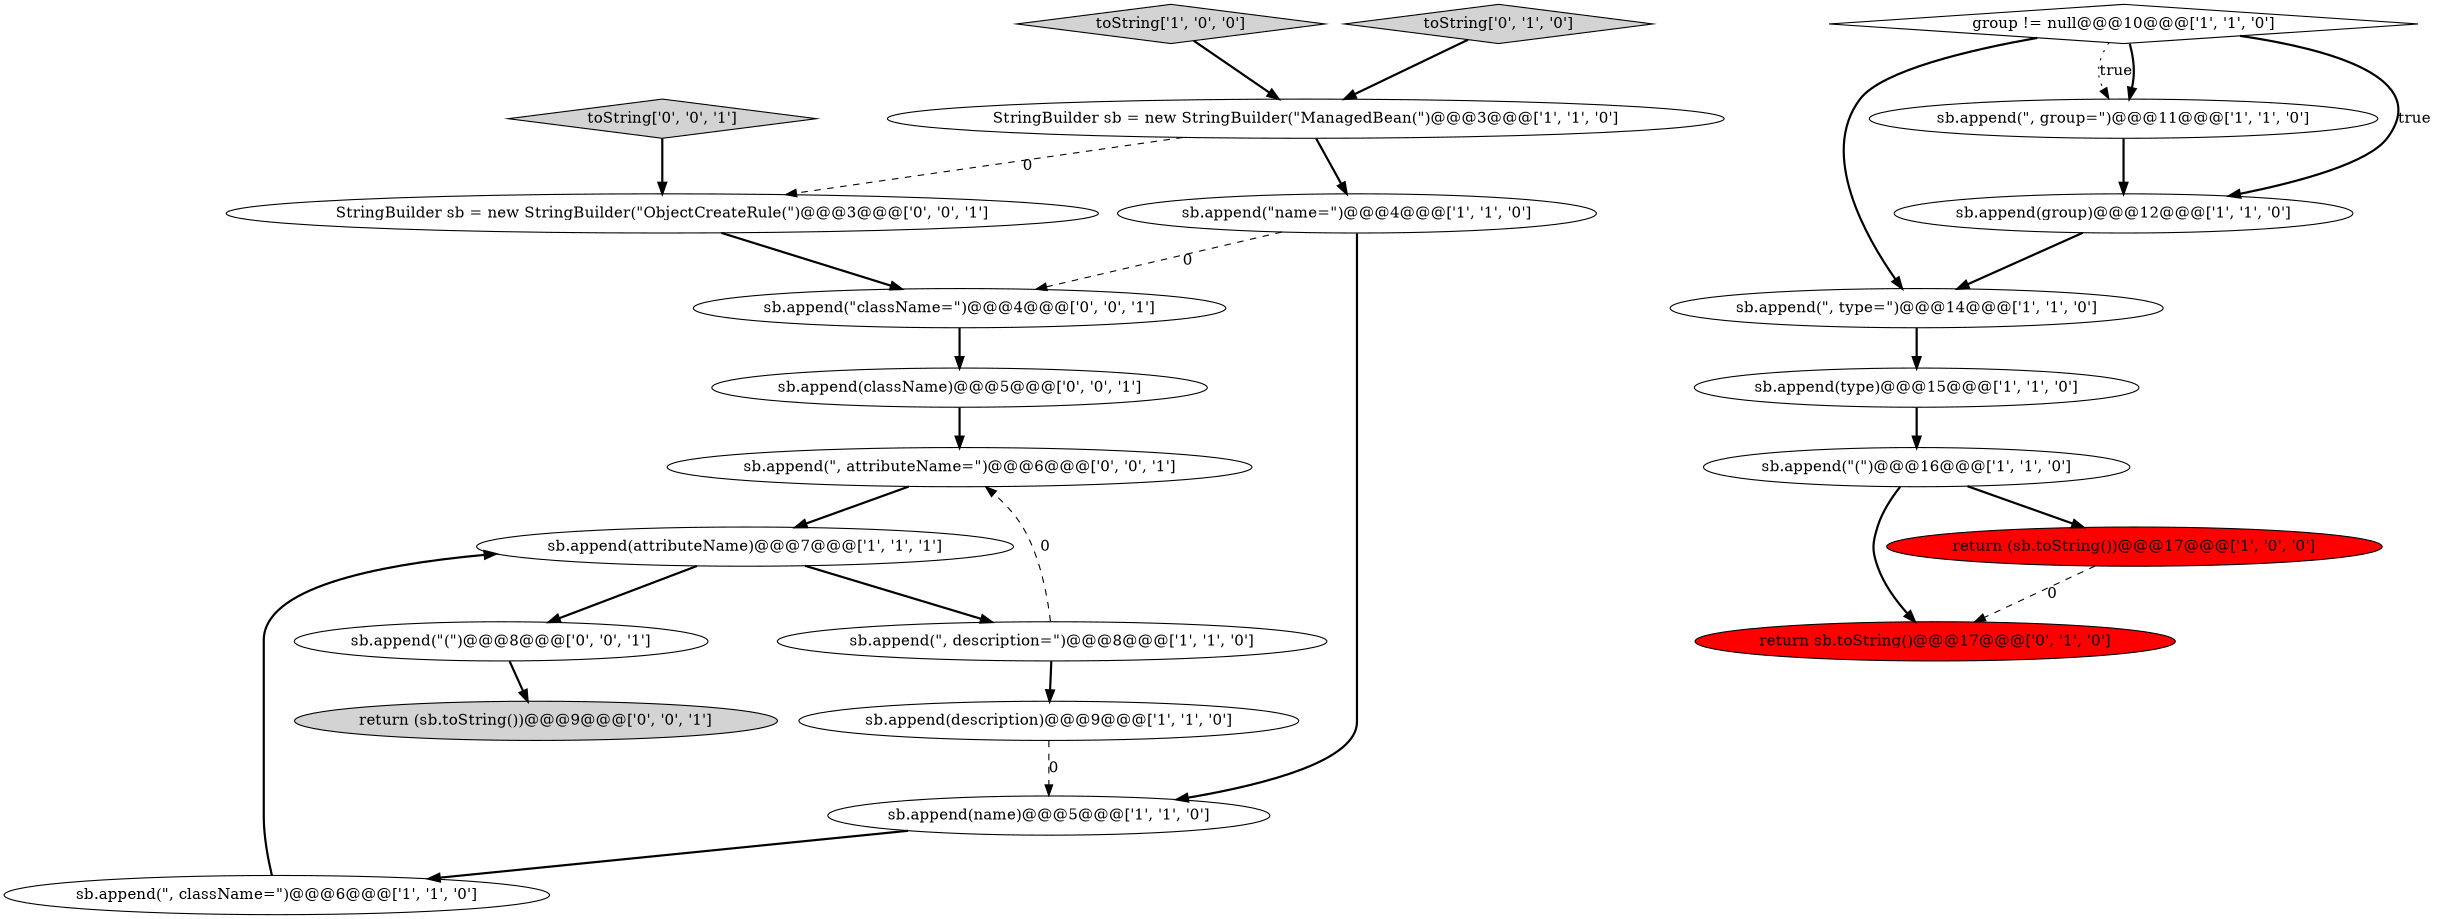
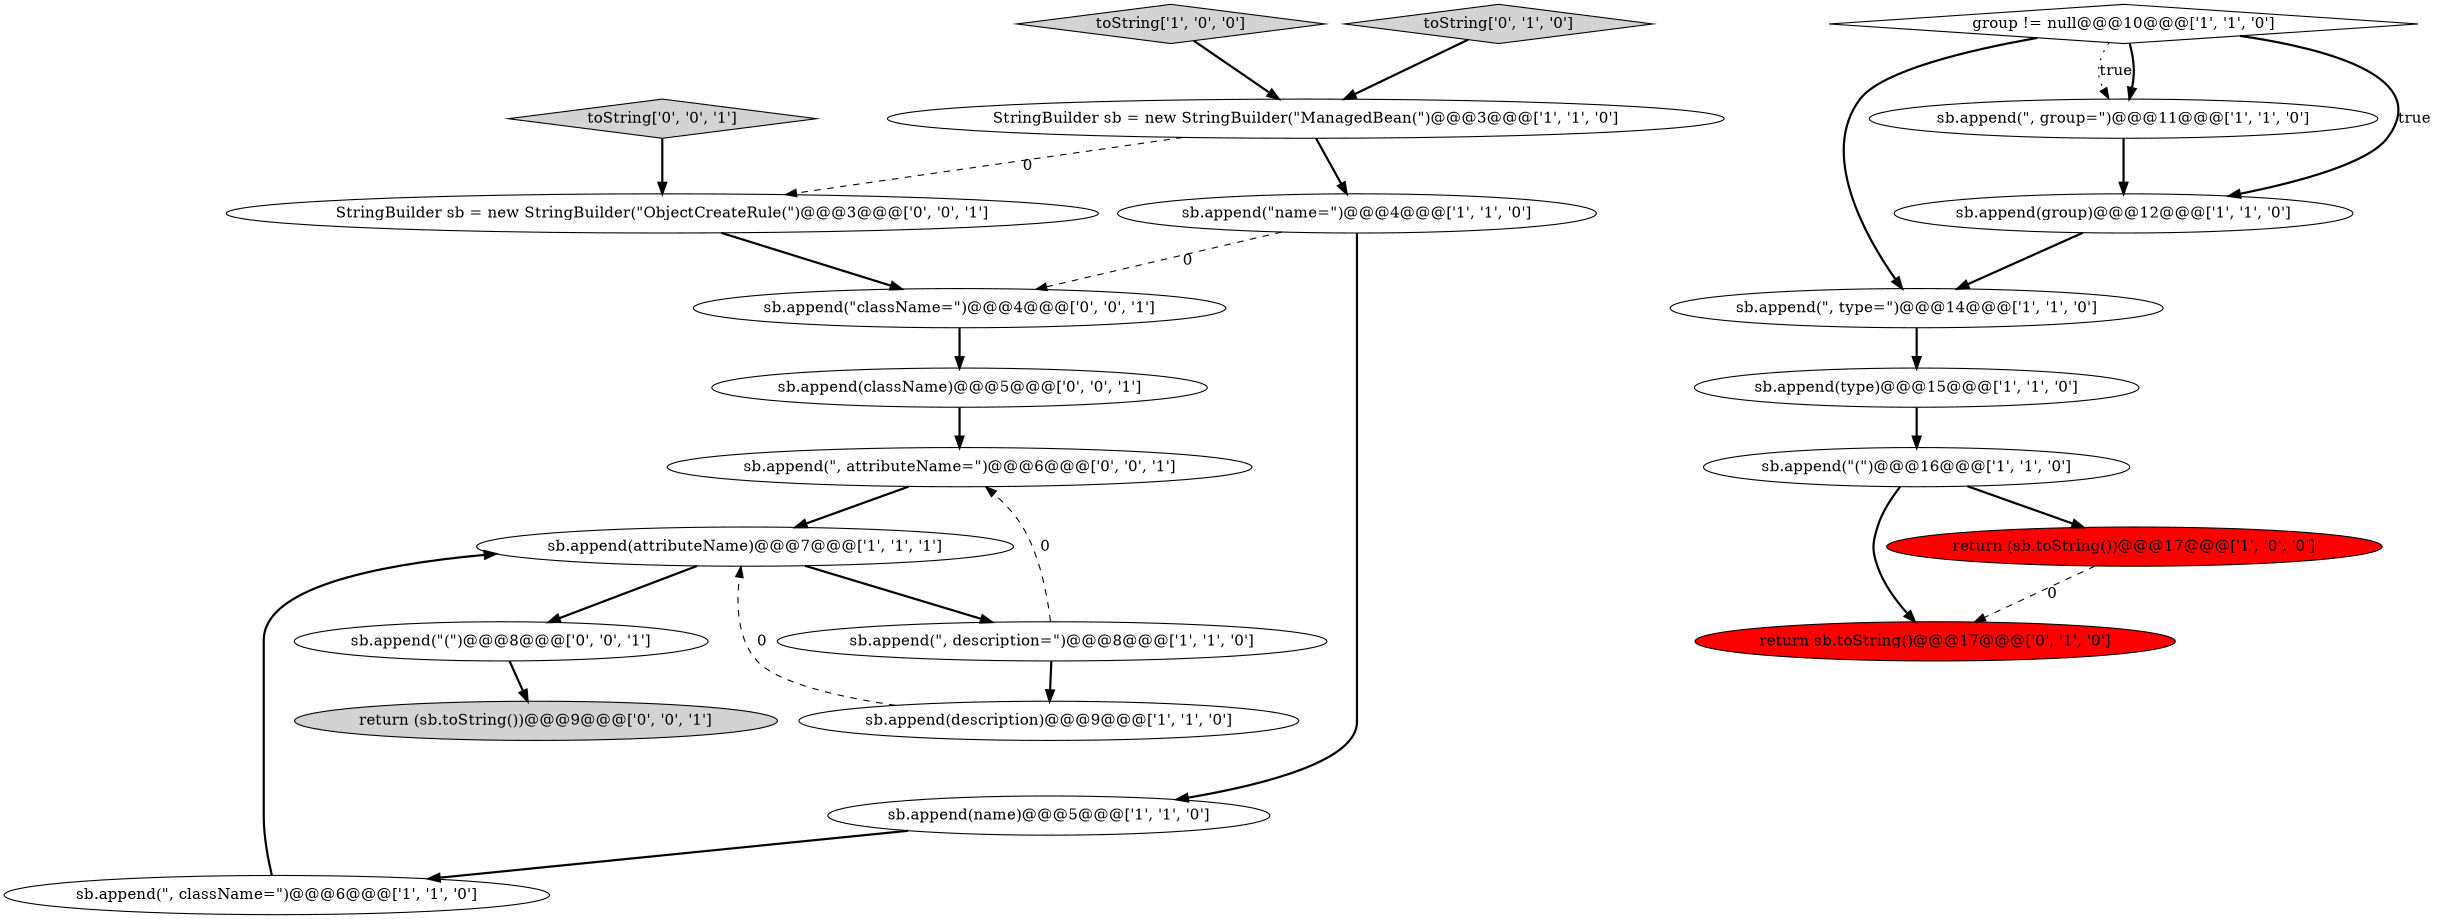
edge "sb.append(description)@@@9@@@['1', '1', '0']" -> "sb.append(name)@@@5@@@['1', '1', '0']": now "sb.append(description)@@@9@@@['1', '1', '0']" -> "sb.append(attributeName)@@@7@@@['1', '1', '1']"
